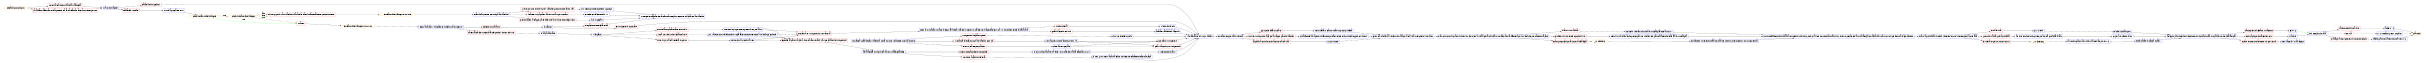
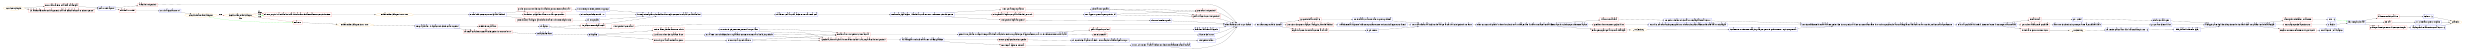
node "AoiRank4Convo3 begins.": label "AoiRank4Convo3 begins." -> "Com4Convo3 begins."
node "ma almeno c'era la scuola, anche se non è la stessa cosa": added
edge "Check boolean DrifterSiblingYes" -> "Ne avevo.": label "true" -> "false"
